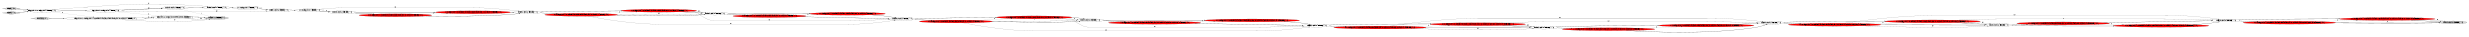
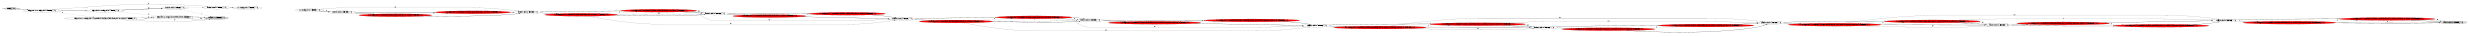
edge "assertTrue(m1.equals(m2))@@@5@@@['1', '1', '0']" -> "assertTrue(m2.equals(m1))@@@6@@@['1', '1', '0']": style bold -> dashed
node "assertFalse(m1.equals(m2))@@@8@@@['1', '1', '0']": removed
node "testEquals['0', '1', '0']": removed
node "testSerialization['0', '0', '1']": removed
